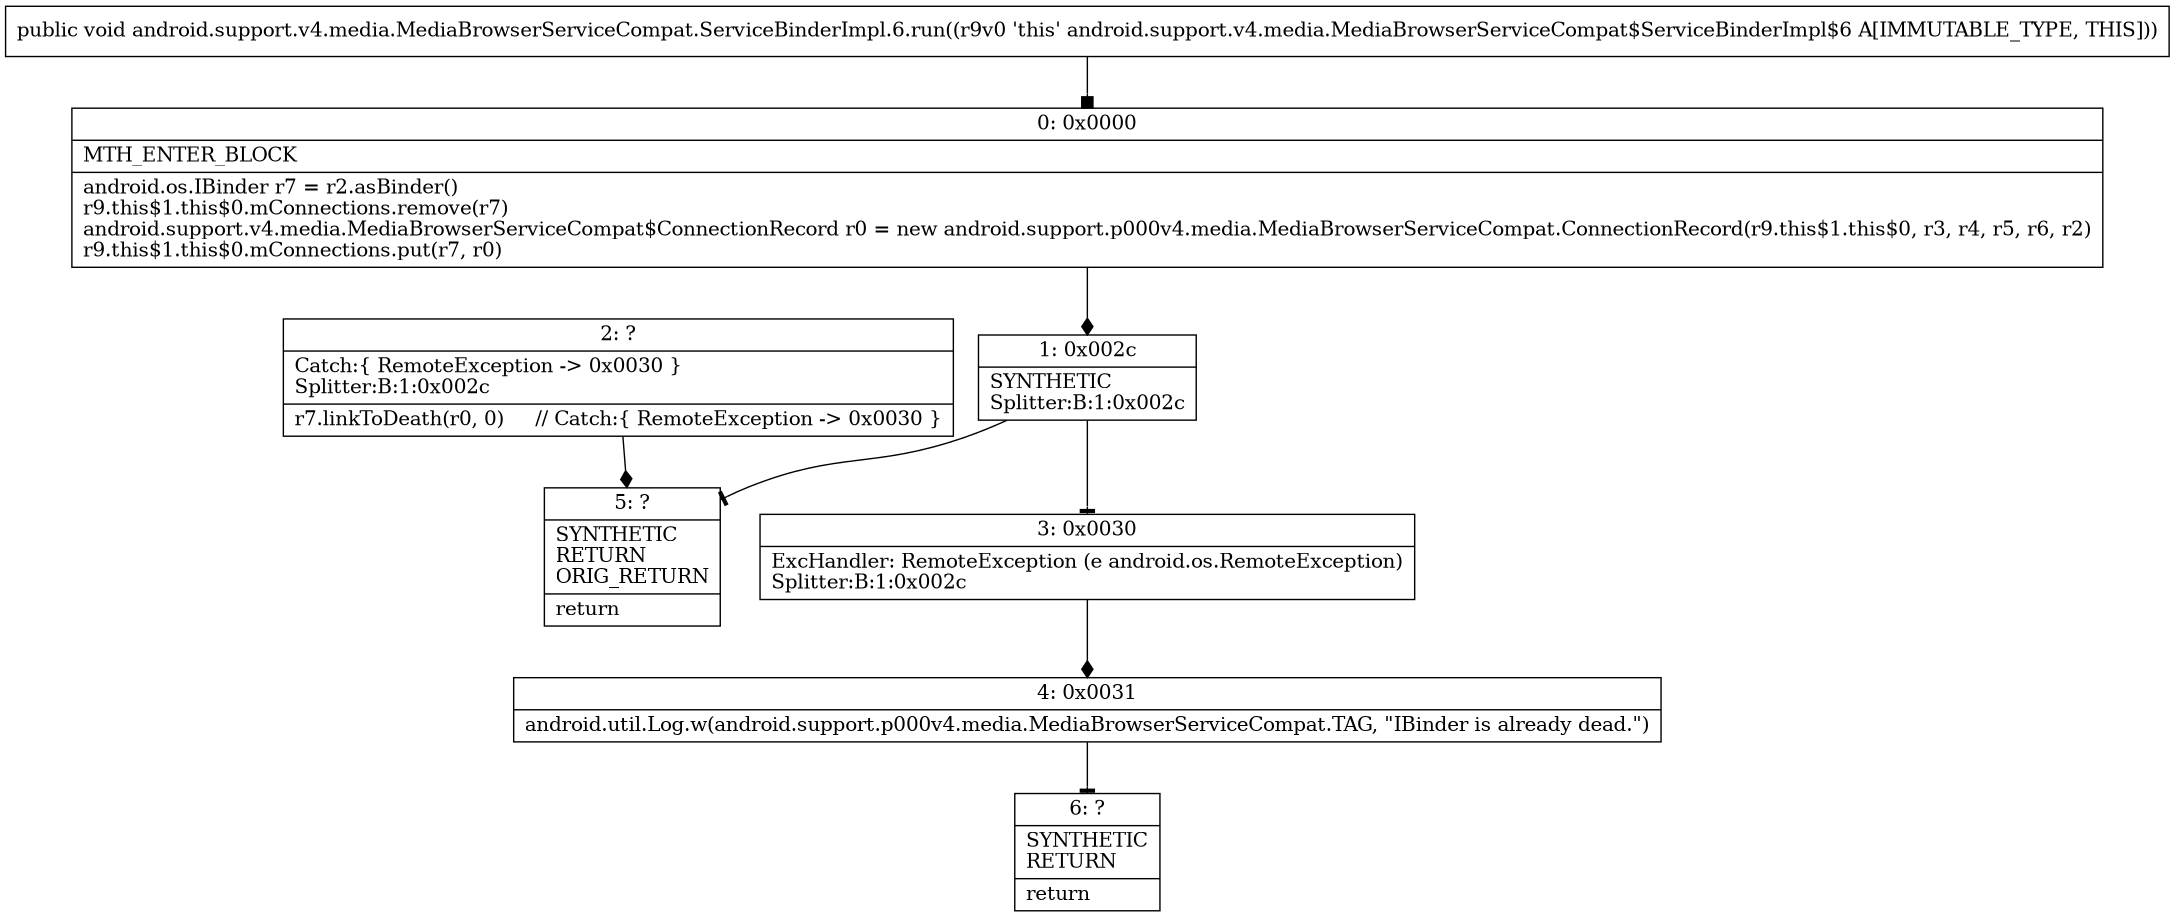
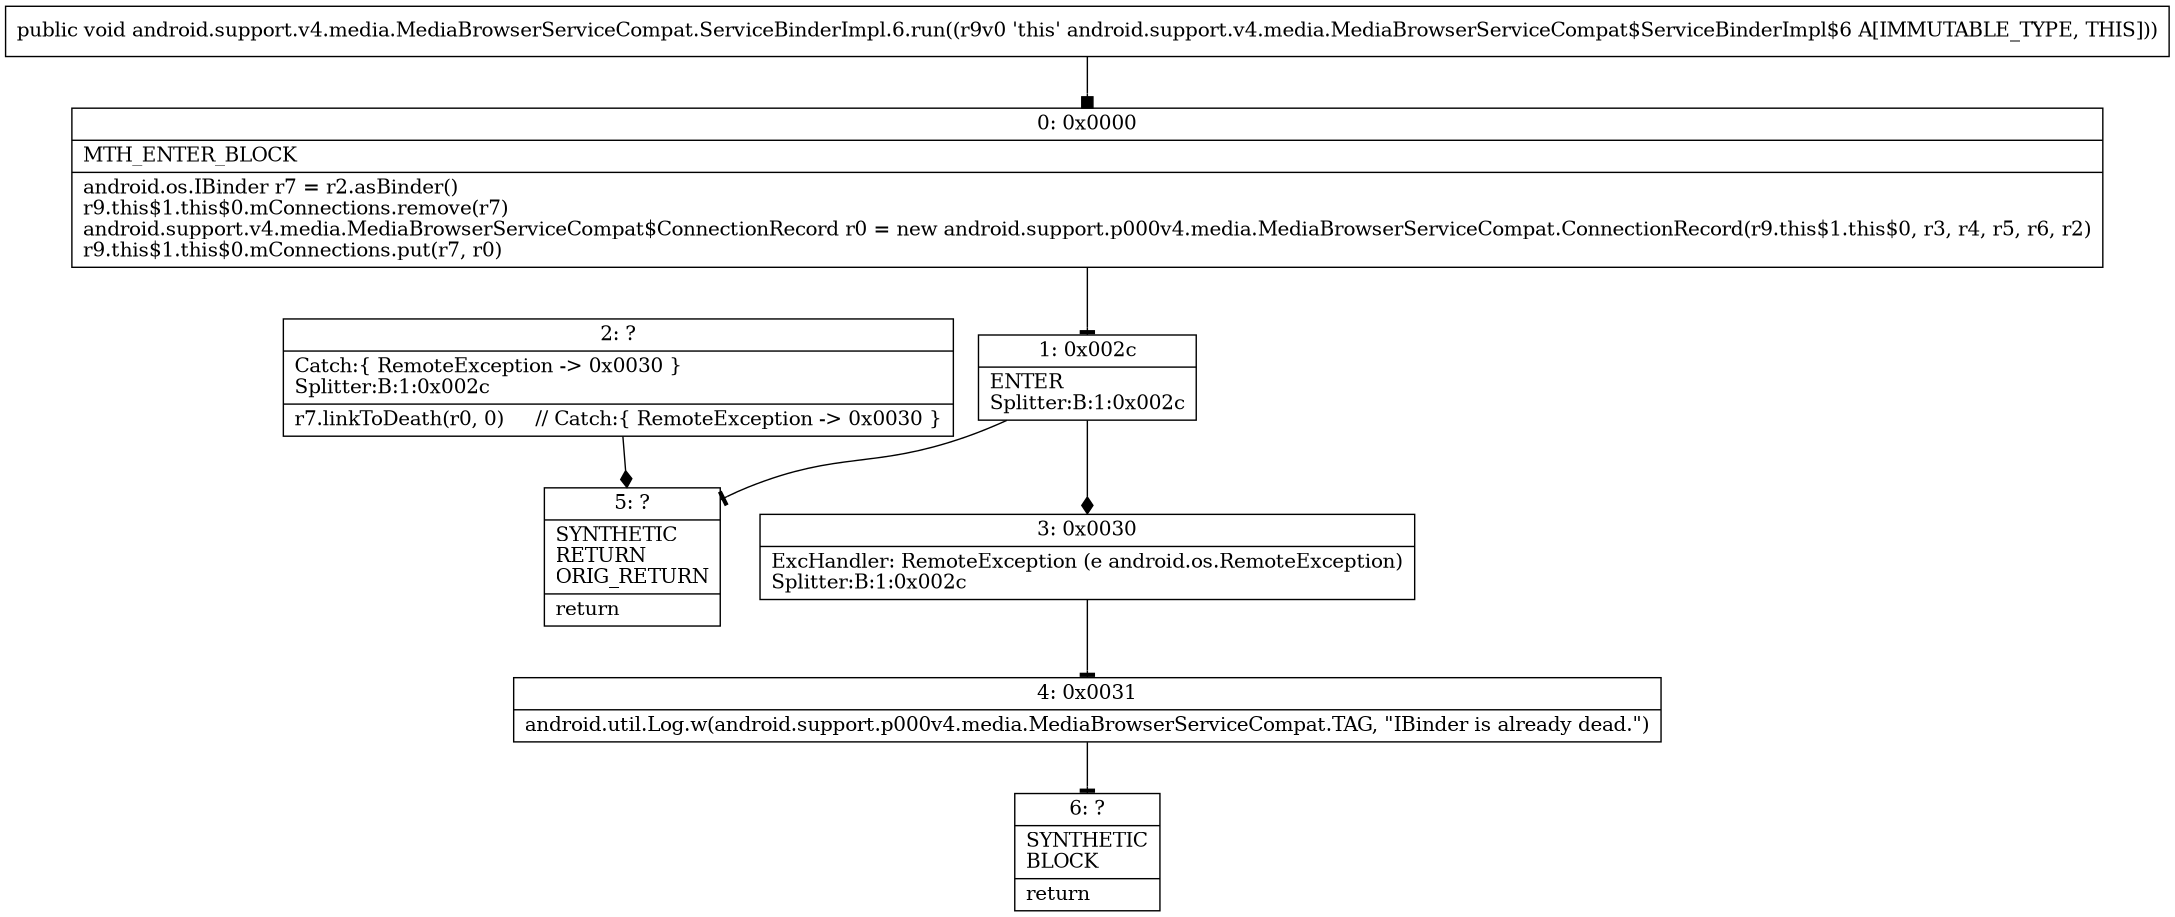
edge "0: 0x0000" -> "1: 0x002c": arrowhead diamond -> tee
node "1: 0x002c": text "SYNTHETIC" -> "ENTER"
edge "1: 0x002c" -> "3: 0x0030": arrowhead tee -> diamond
edge "3: 0x0030" -> "4: 0x0031": arrowhead diamond -> tee
node "6: ?": text "RETURN" -> "BLOCK"
